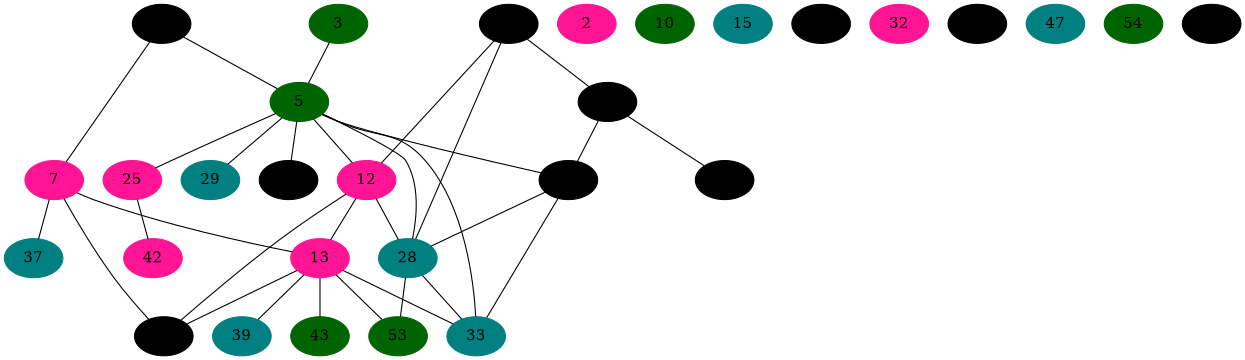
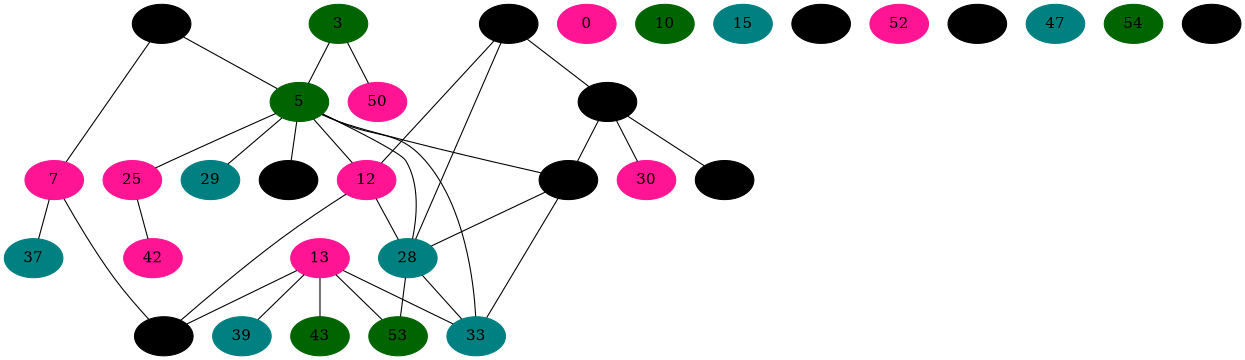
node "2": label "2" -> "0"
node "32": label "32" -> "52"
node "50": added
node "30": added
edge "12" -- "13": removed
edge "7" -- "13": removed
